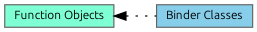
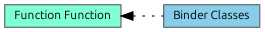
node "Function Objects": label "Function Objects" -> "Function Function"
